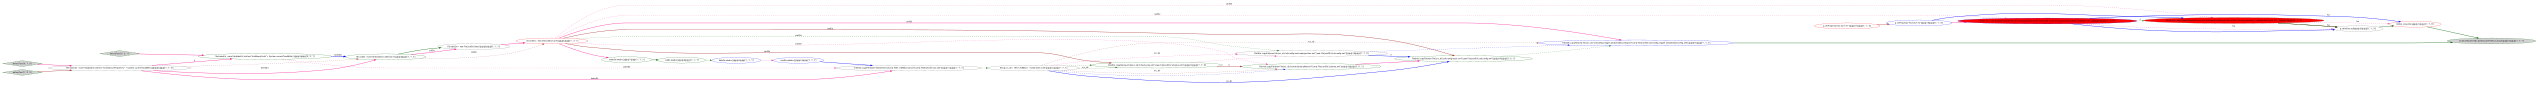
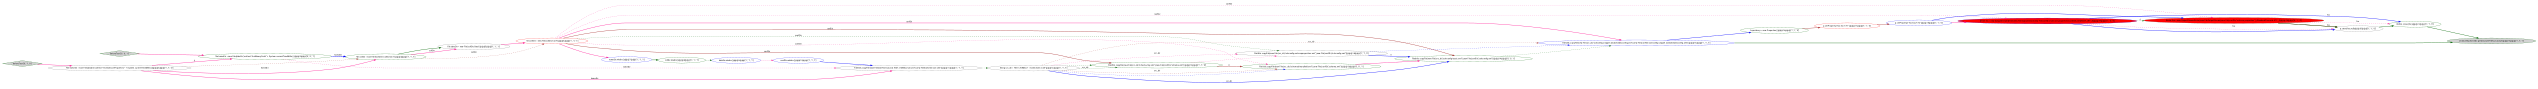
node "IOUtils.close(fos)@@@21@@@['1', '1', '0']": color red -> darkgreen
node "Properties p = new Properties()@@@16@@@['1', '1', '0']": added
node "homeDir.mkdirs()@@@7@@@['1', '1', '1']": color darkgreen -> blue
node "beforeTest['1', '0', '0']": removed
